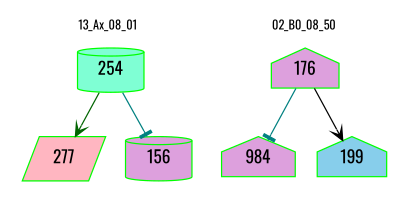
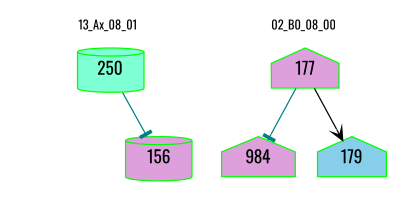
cluster "02_B0_08_50": label "02_B0_08_50" -> "02_B0_08_00"
node "254": label "254" -> "250"
node "176": label "176" -> "177"
node "277": removed
node "199": label "199" -> "179"
